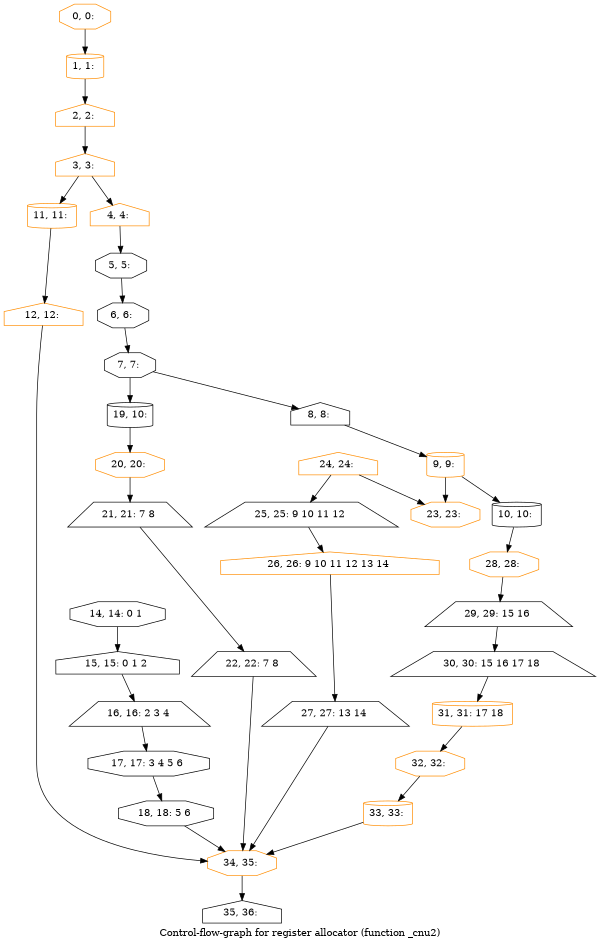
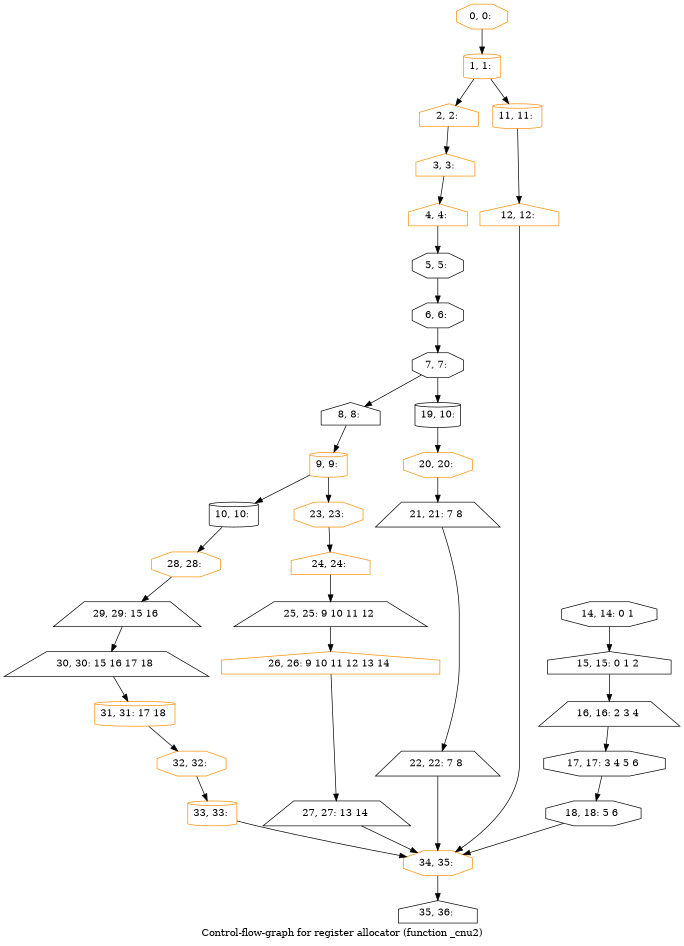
edge "3, 3:" -> "11, 11:": now "1, 1:" -> "11, 11:"
edge "24, 24:" -> "23, 23:": reversed
